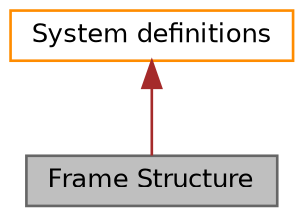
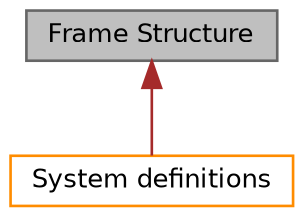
edge "Frame Structure" -> "System definitions": reversed
